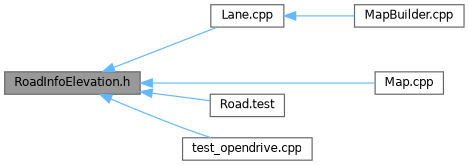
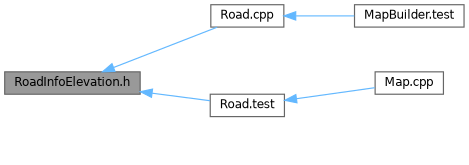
node "Lane.cpp": label "Lane.cpp" -> "Road.cpp"
node "MapBuilder.cpp": label "MapBuilder.cpp" -> "MapBuilder.test"
edge "Map.cpp" -> "RoadInfoElevation.h": now "Map.cpp" -> "Road.test"
node "test_opendrive.cpp": removed
